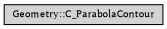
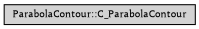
node "Geometry::C_ParabolaContour": label "Geometry::C_ParabolaContour" -> "ParabolaContour::C_ParabolaContour"
